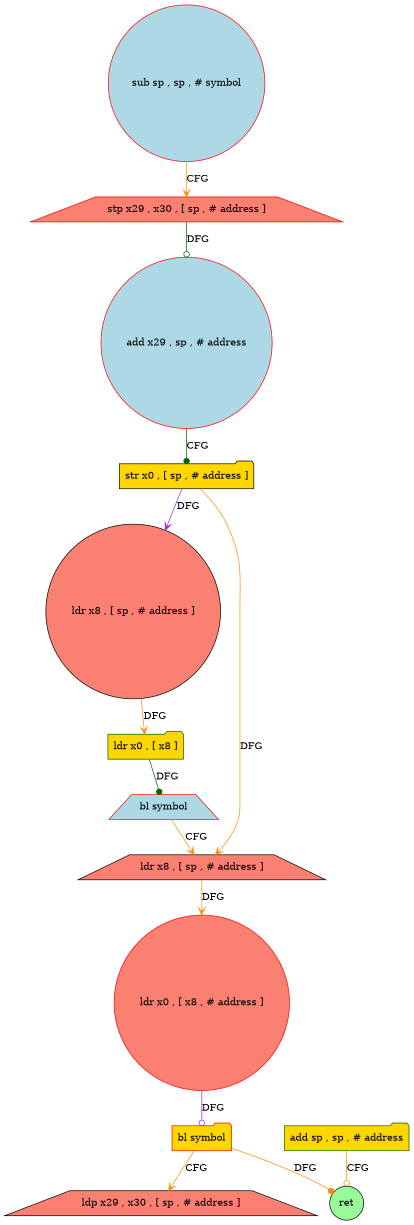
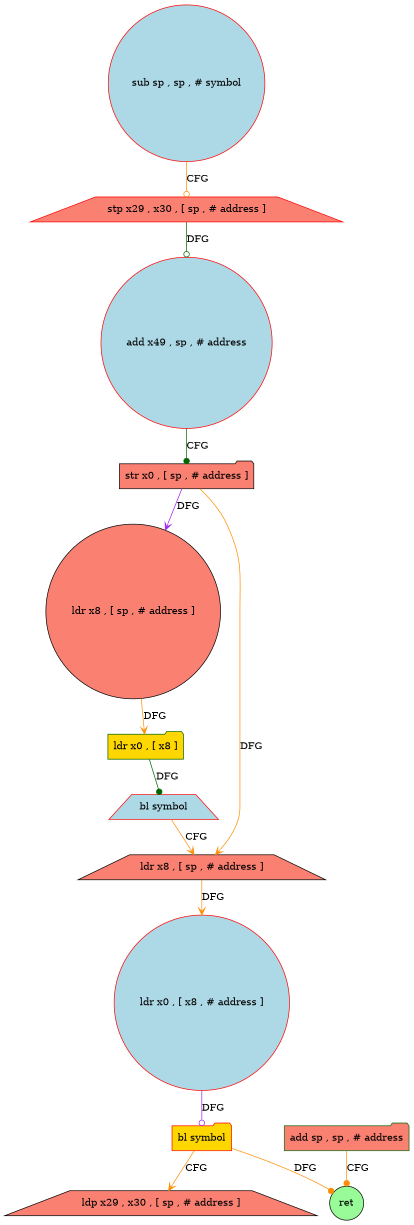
edge "sub sp , sp , # symbol" -> "stp x29 , x30 , [ sp , # address ]": arrowhead vee -> odot
node "add x29 , sp , # address": label "add x29 , sp , # address" -> "add x49 , sp , # address"
node "str x0 , [ sp , # address ]": fillcolor gold -> salmon
node "ldr x0 , [ x8 , # address ]": fillcolor salmon -> lightblue
node "add sp , sp , # address": fillcolor gold -> salmon
edge "add sp , sp , # address" -> "ret": arrowhead odot -> dot
